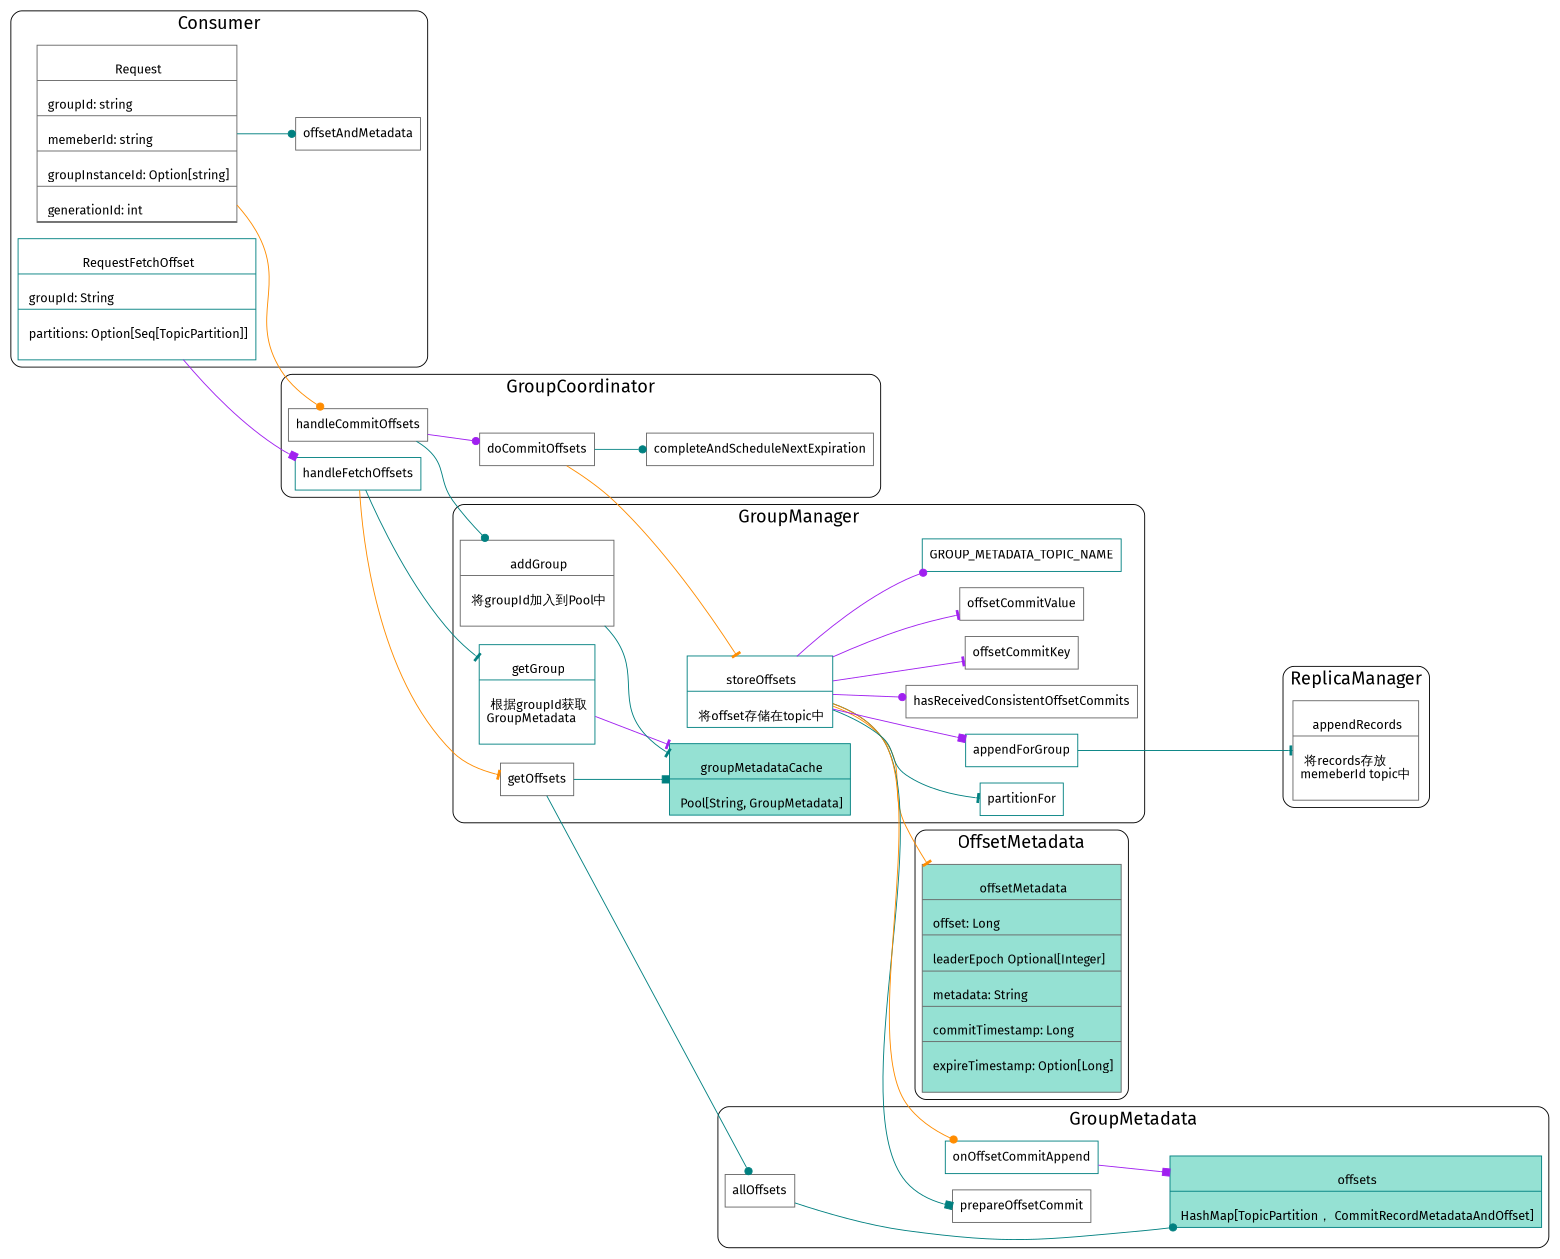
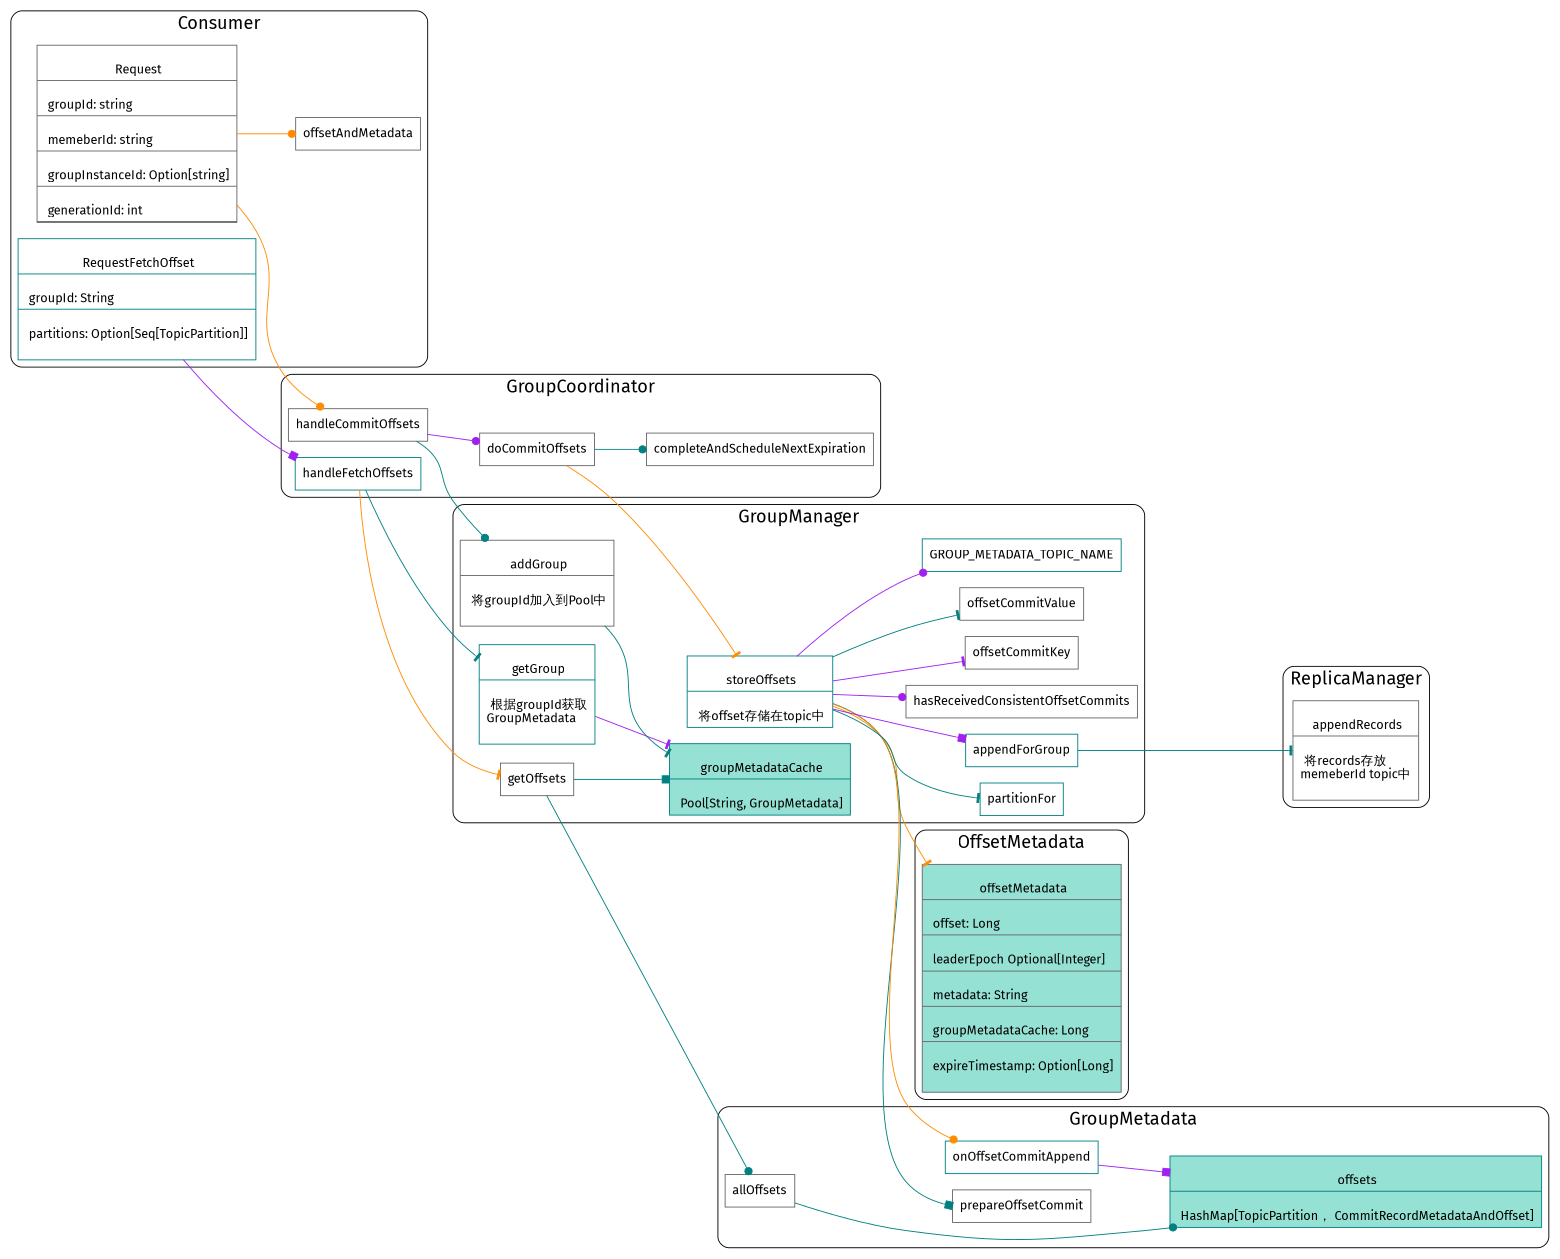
edge "Request" -> "offsetAndMetadata": color teal -> darkorange
edge "storeOffsets" -> "offsetCommitValue": color purple -> teal
node "offsetMetadata": text "commitTimestamp: Long" -> "groupMetadataCache: Long"
